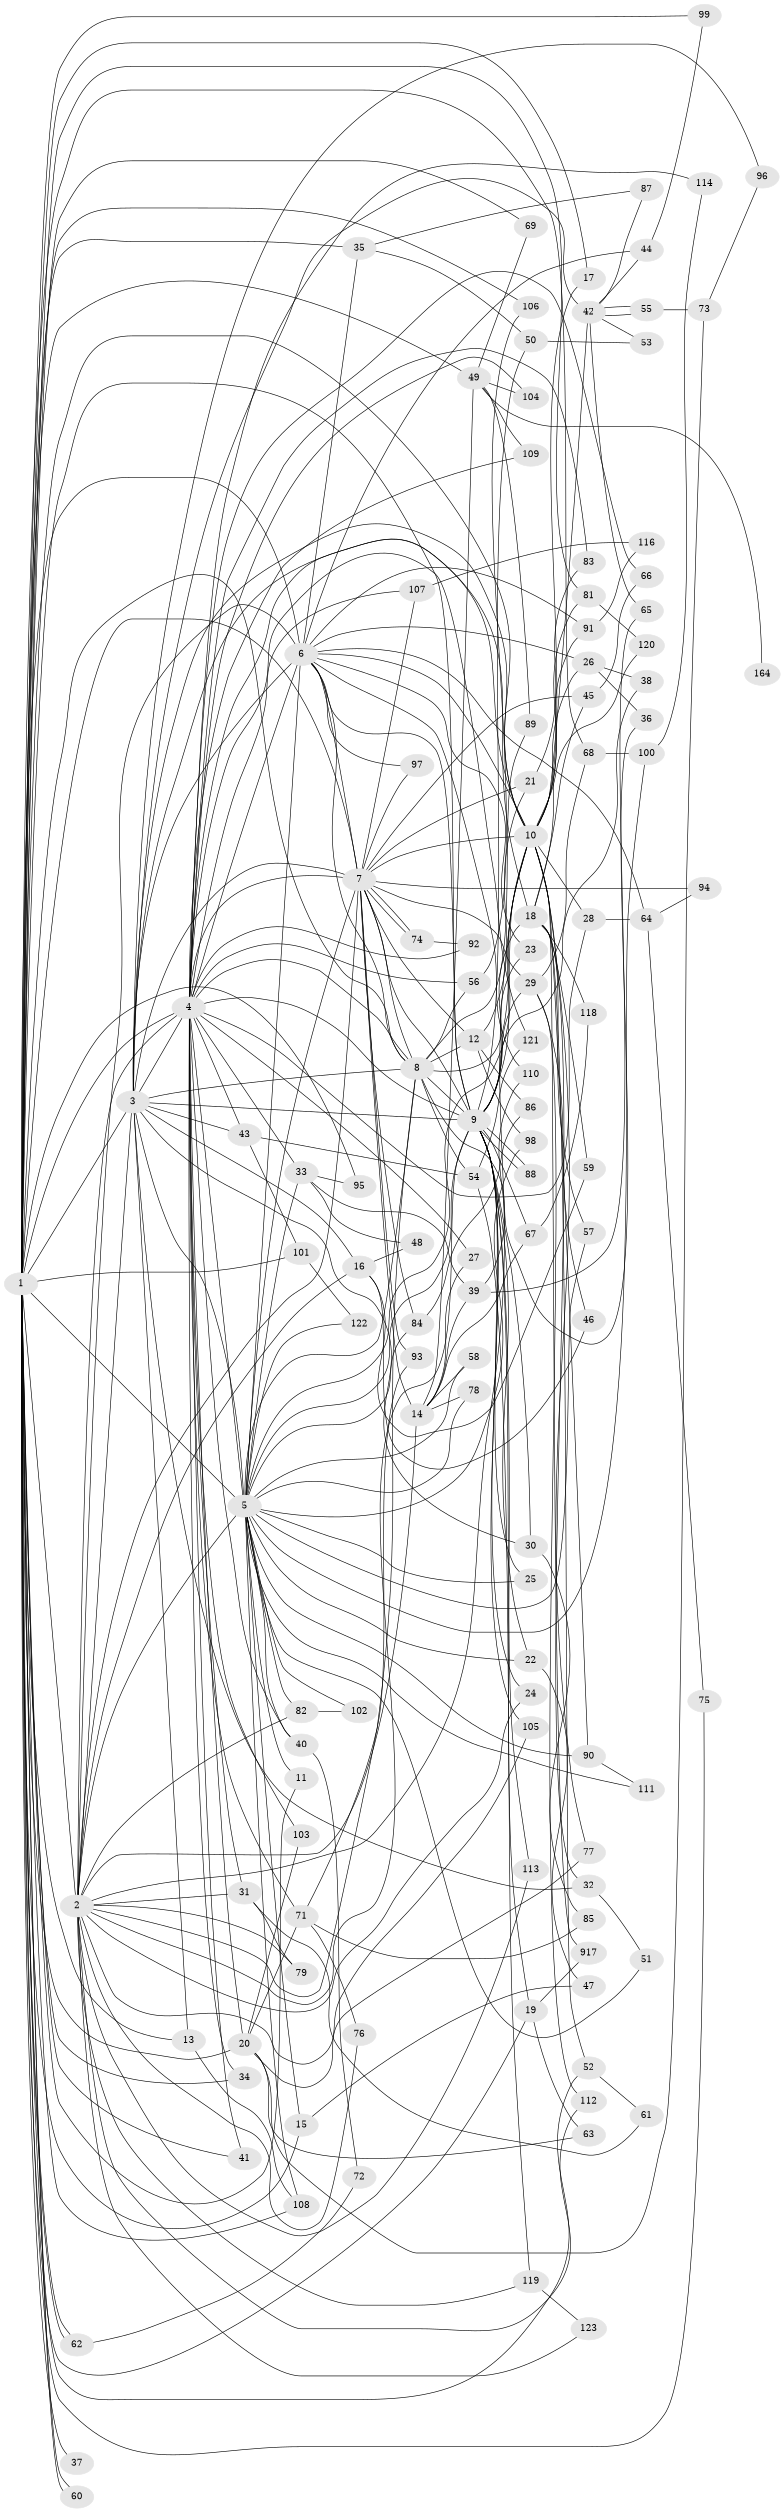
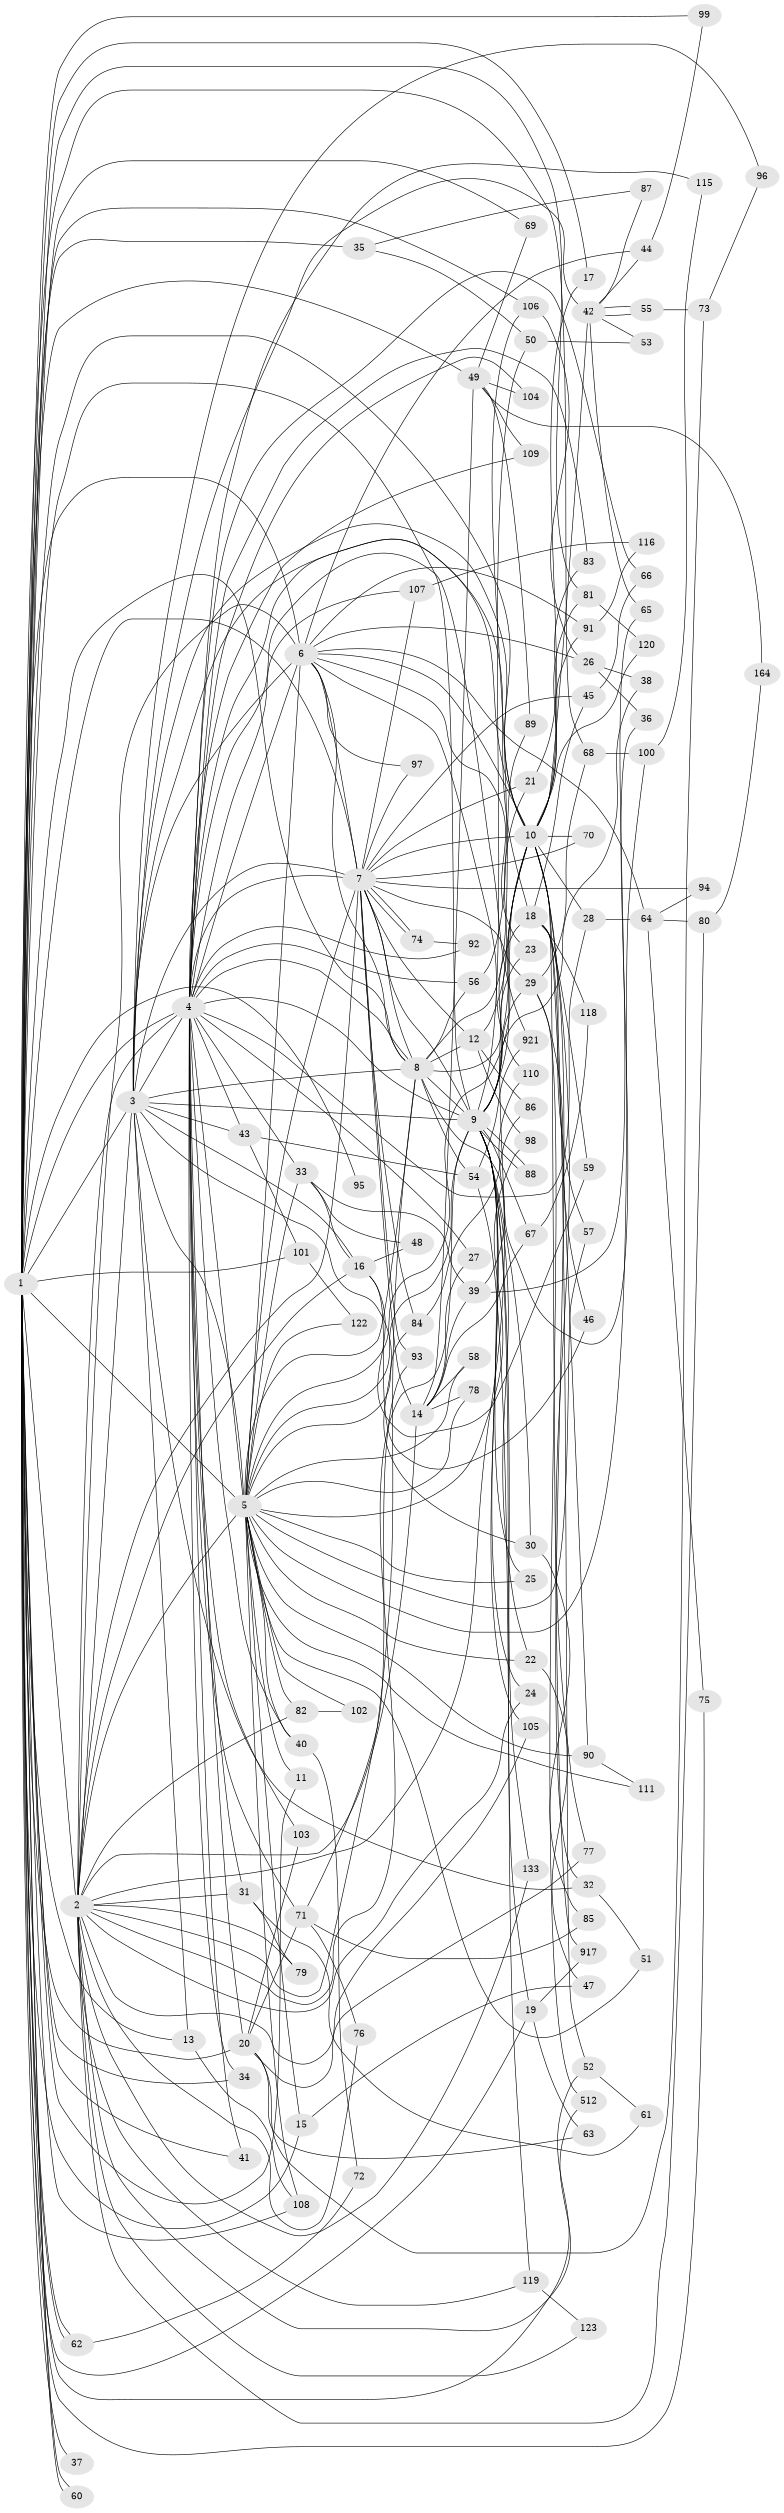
node "114": label "114" -> "115"
edge "35" -- "6": removed
edge "26" -- "18": now "26" -- "106"
edge "6" -- "9": removed
node "70": added
node "80": added
node "121": label "121" -> "921"
edge "33" -- "95": now "33" -- "16"
node "113": label "113" -> "133"
node "112": label "112" -> "512"
